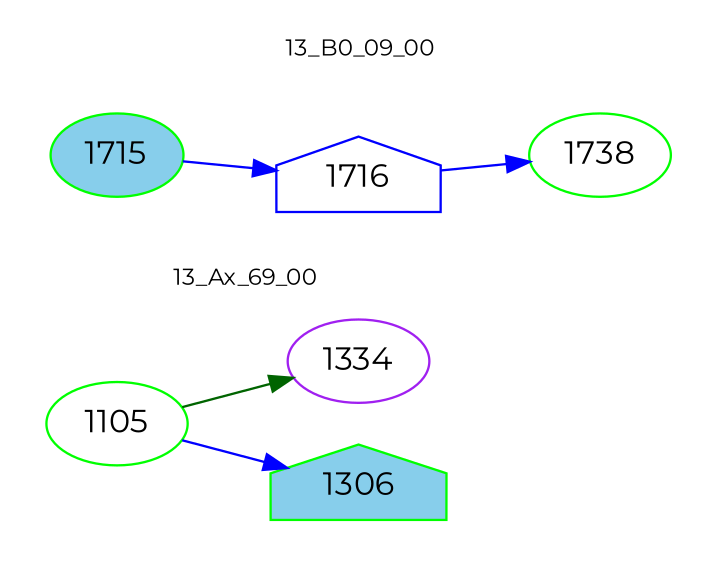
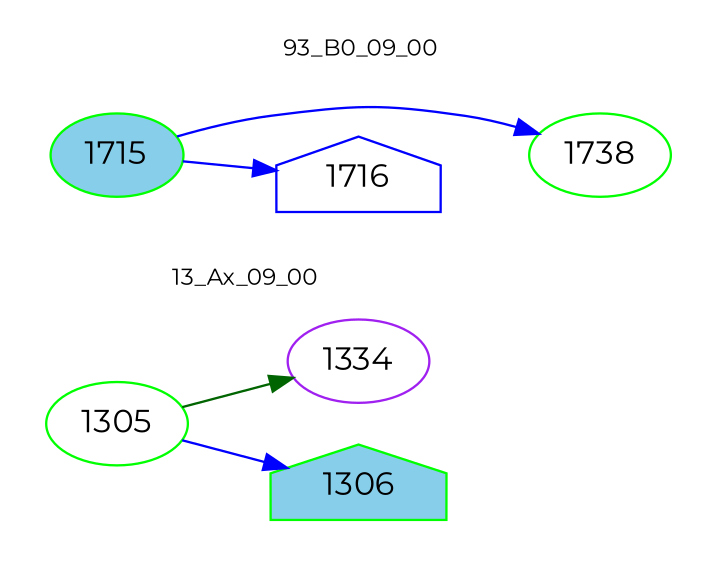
cluster "13_B0_09_00": label "13_B0_09_00" -> "93_B0_09_00"
edge "1716" -> "1738": now "1715" -> "1738"
cluster "13_Ax_69_00": label "13_Ax_69_00" -> "13_Ax_09_00"
node "1105": label "1105" -> "1305"
